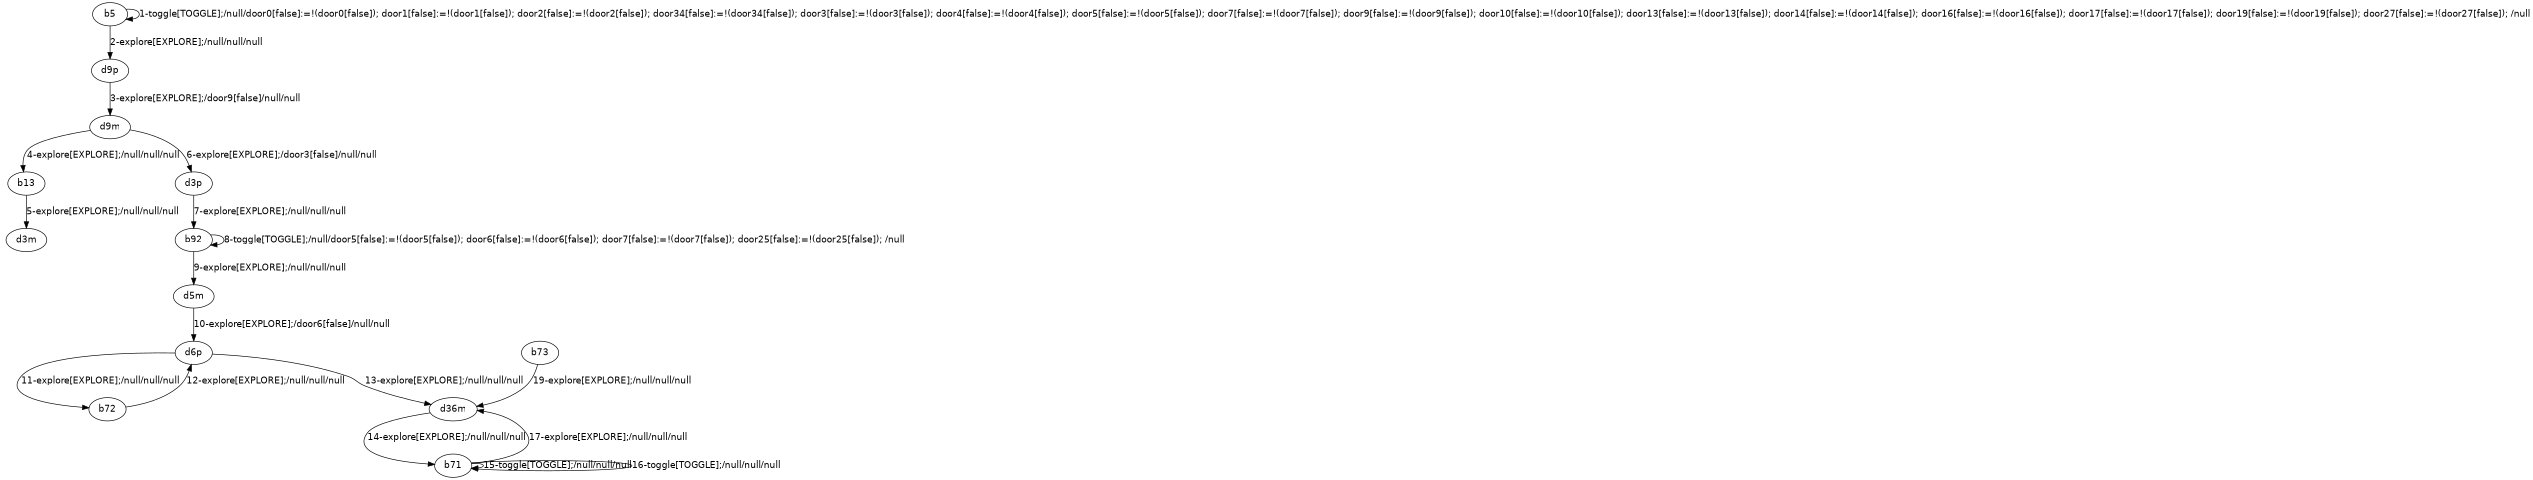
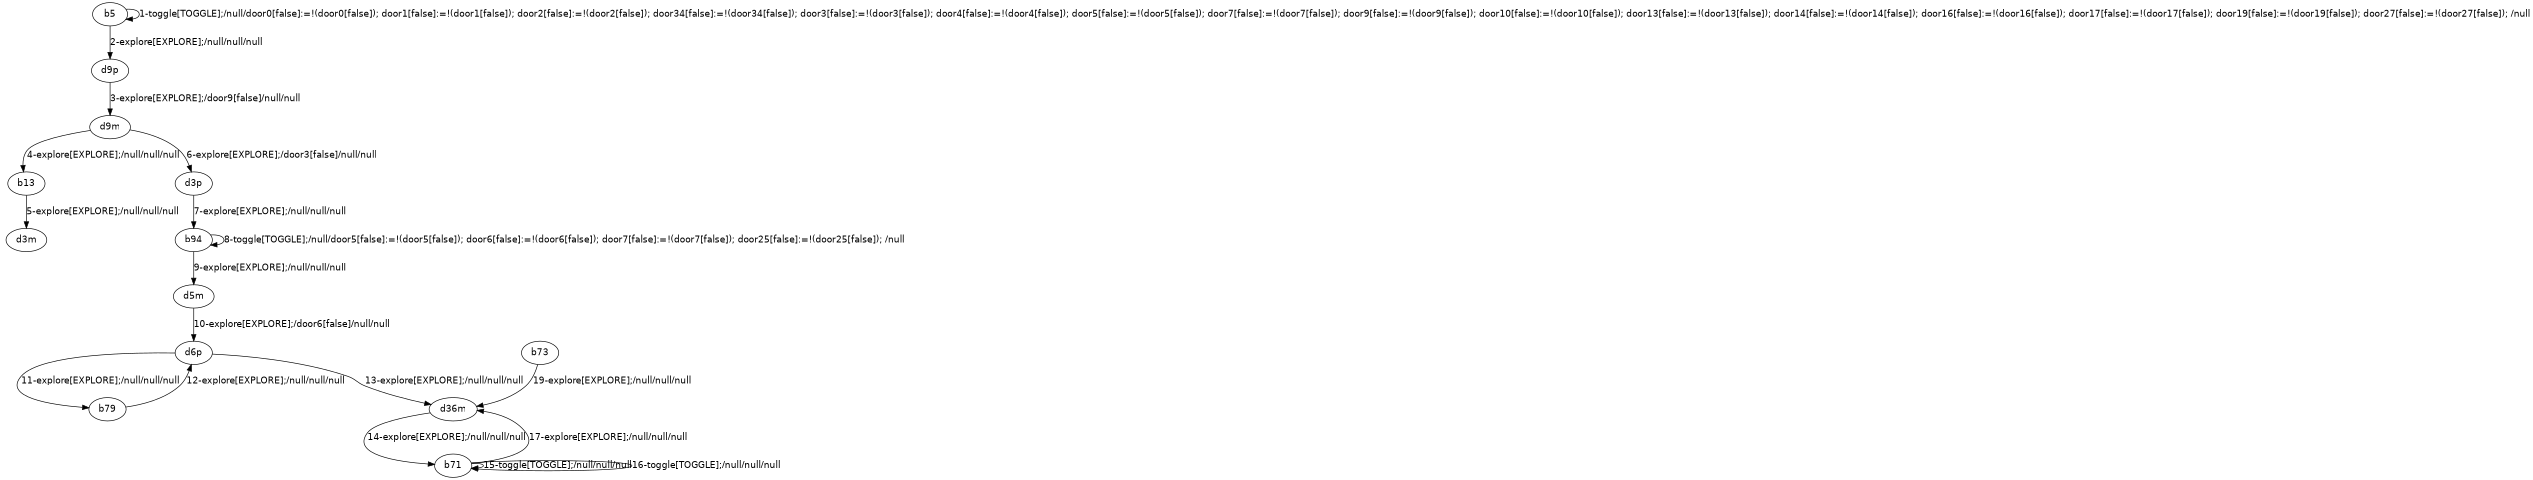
node "b92": label "b92" -> "b94"
node "b72": label "b72" -> "b79"
